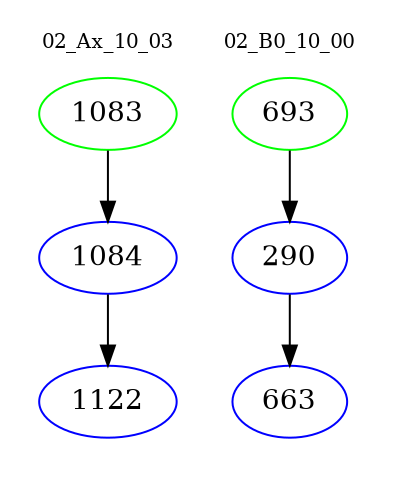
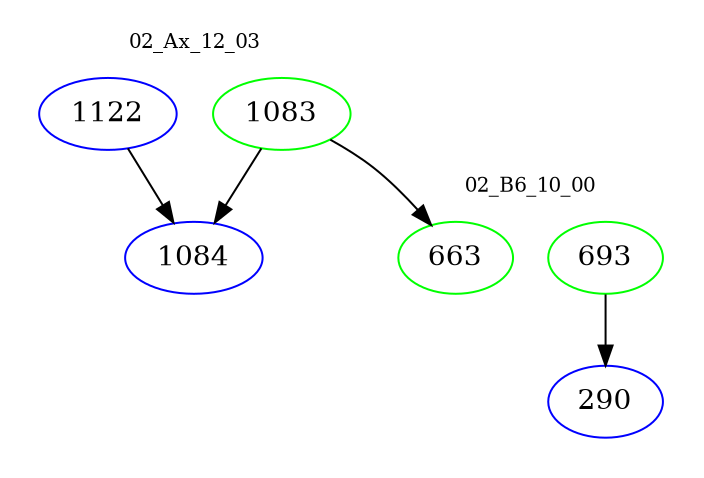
cluster "02_Ax_10_03": label "02_Ax_10_03" -> "02_Ax_12_03"
cluster "02_B0_10_00": label "02_B0_10_00" -> "02_B6_10_00"
edge "1084" -> "1122": reversed
edge "290" -> "663": now "1083" -> "663"
node "663": color blue -> green
